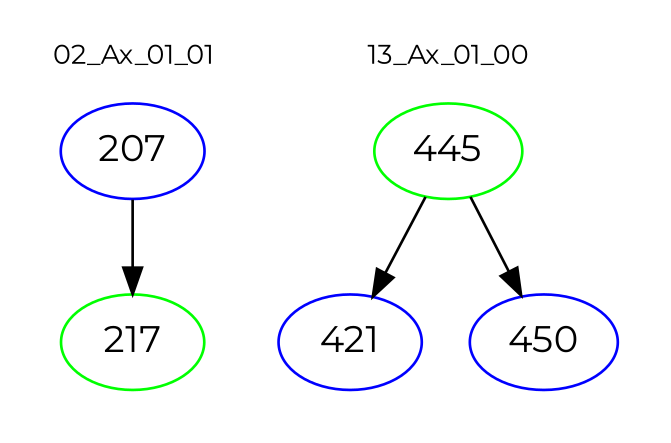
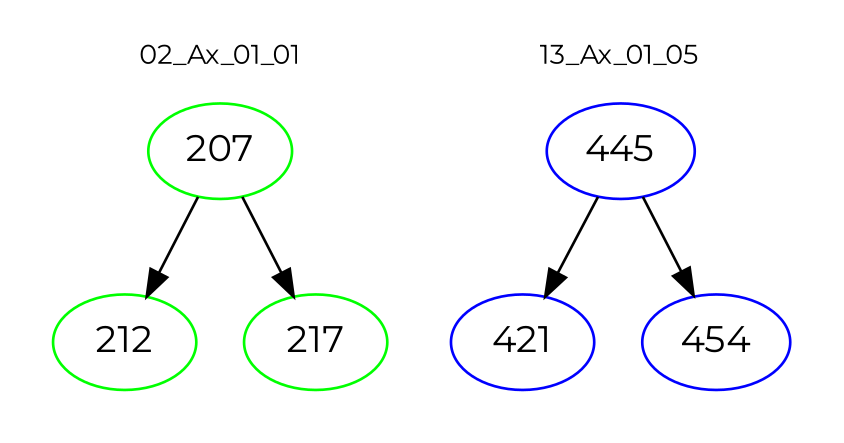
cluster "13_Ax_01_00": label "13_Ax_01_00" -> "13_Ax_01_05"
node "207": color blue -> green
node "445": color green -> blue
node "212": added
node "450": label "450" -> "454"
